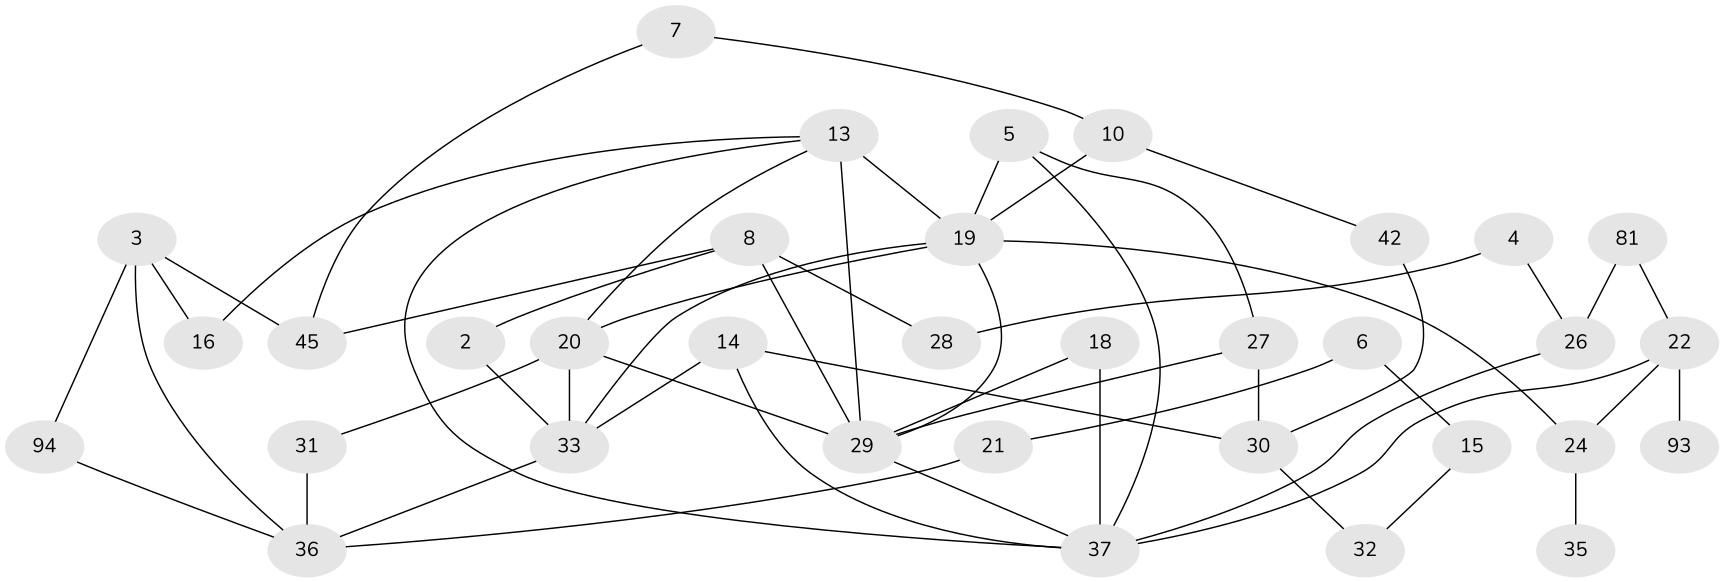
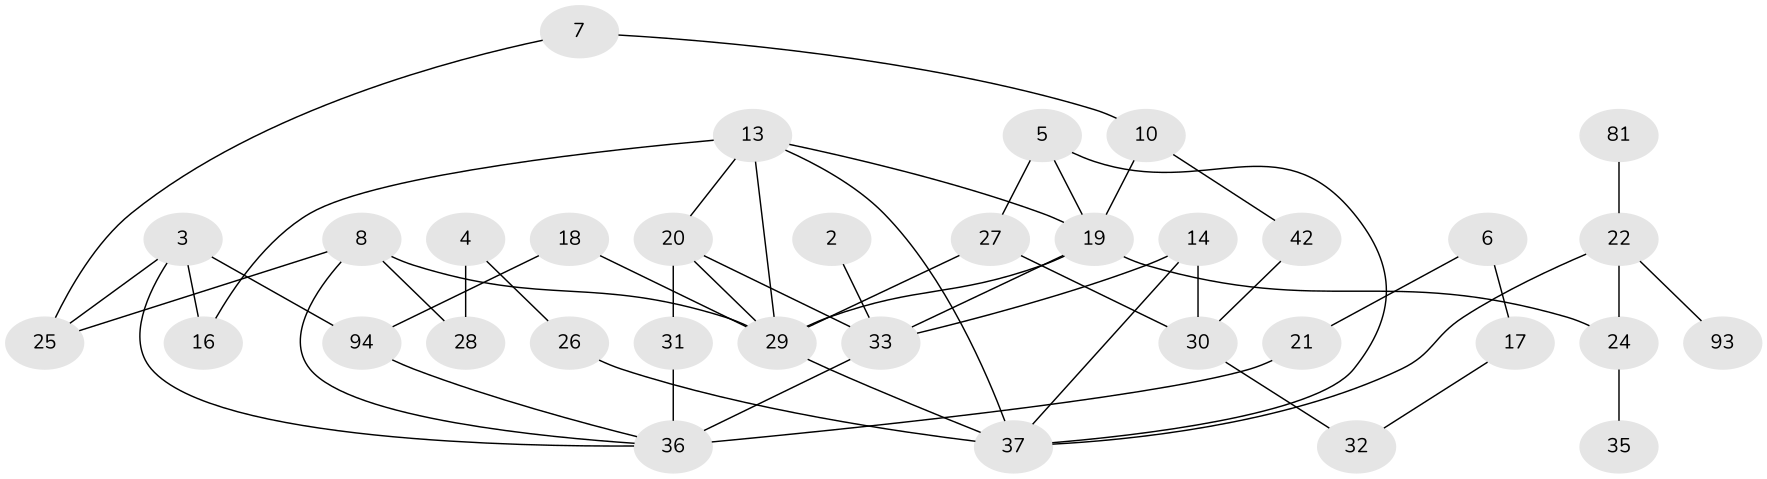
edge "8" -- "2": now "8" -- "36"
edge "81" -- "26": removed
edge "19" -- "20": removed
node "45": label "45" -> "25"
edge "18" -- "37": now "18" -- "94"
node "15": label "15" -> "17"
